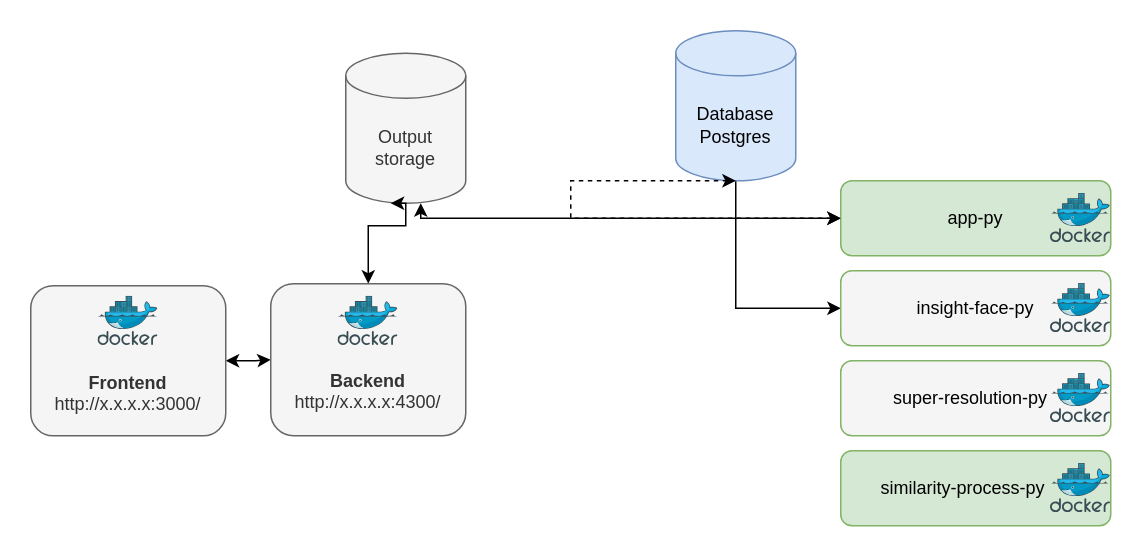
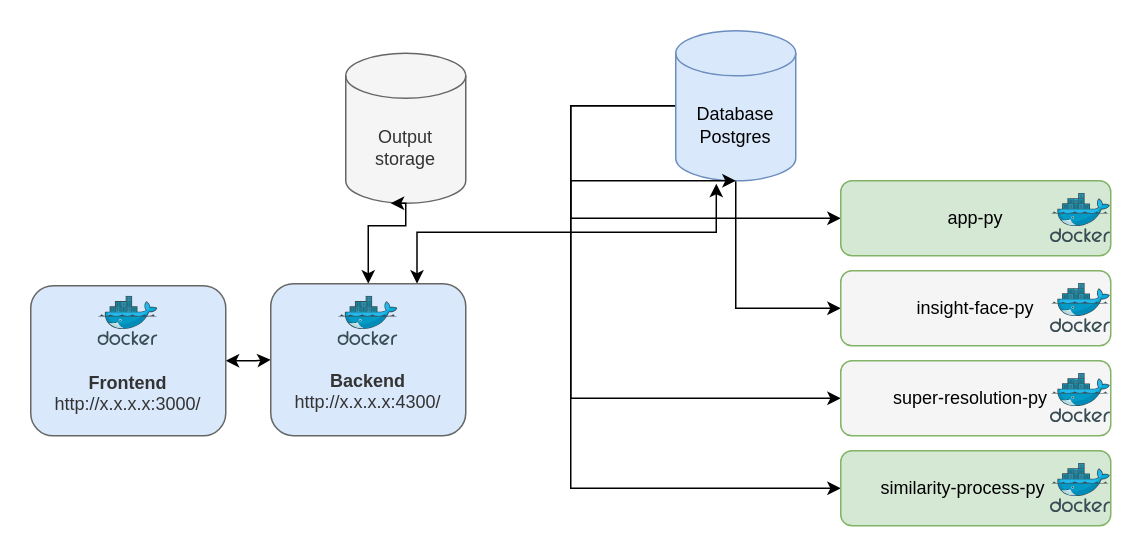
edge "Database Postgres" -- "app-py": style dashed -> solid
edge "Output storage" -- "app-py": removed
edge "Database Postgres" -- "Backend http://x.x.x.x:4300/": added
node "Backend http://x.x.x.x:4300/": fillcolor #f5f5f5 -> #dae8fc
node "Frontend http://x.x.x.x:3000/": fillcolor #f5f5f5 -> #dae8fc
edge "Database Postgres" -> "super-resolution-py": added
edge "Database Postgres" -> "similarity-process-py": added
